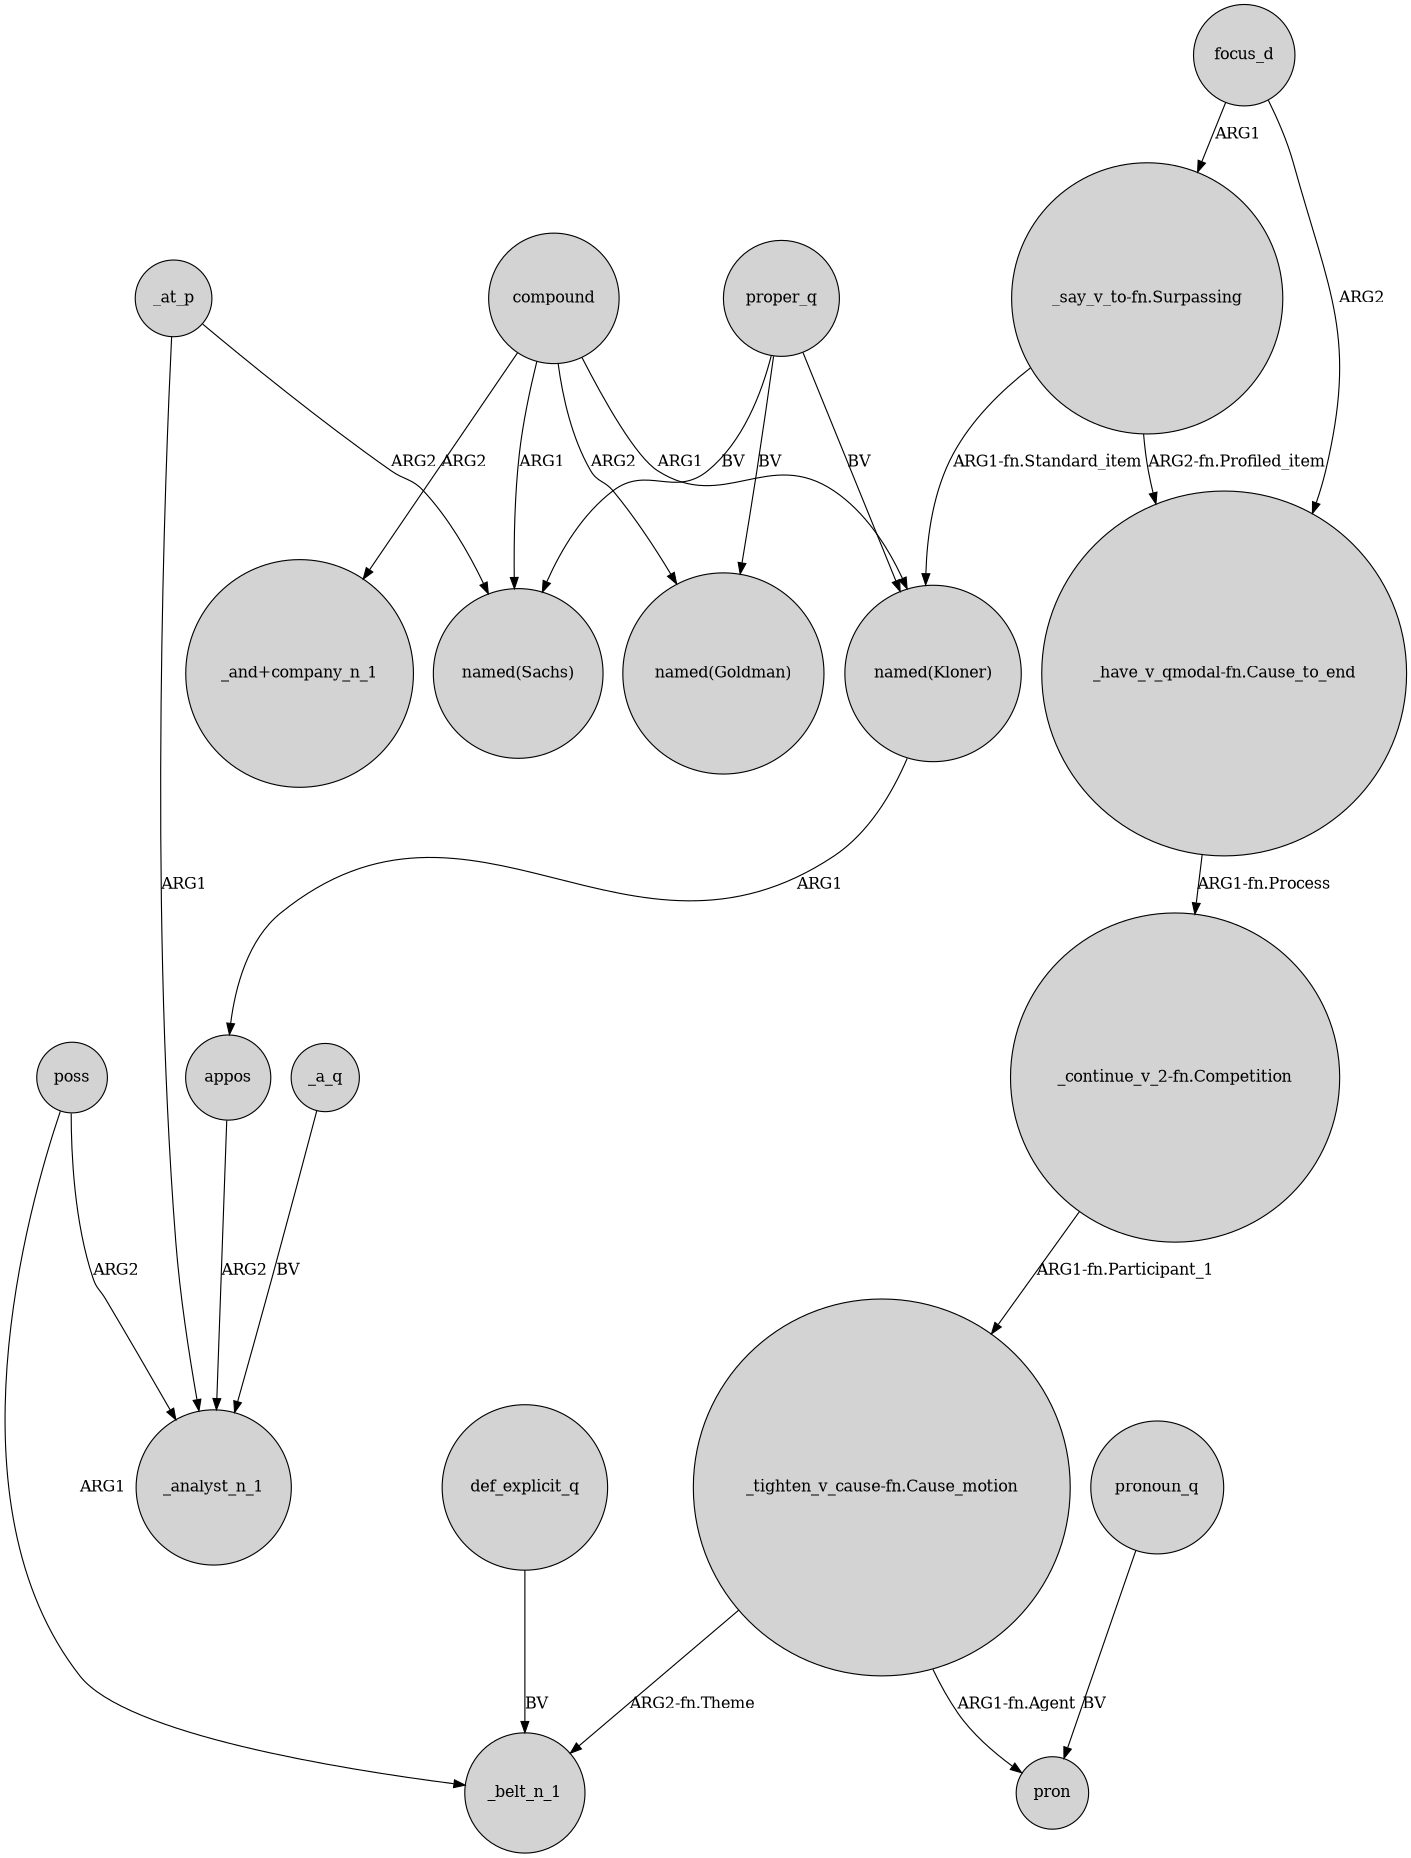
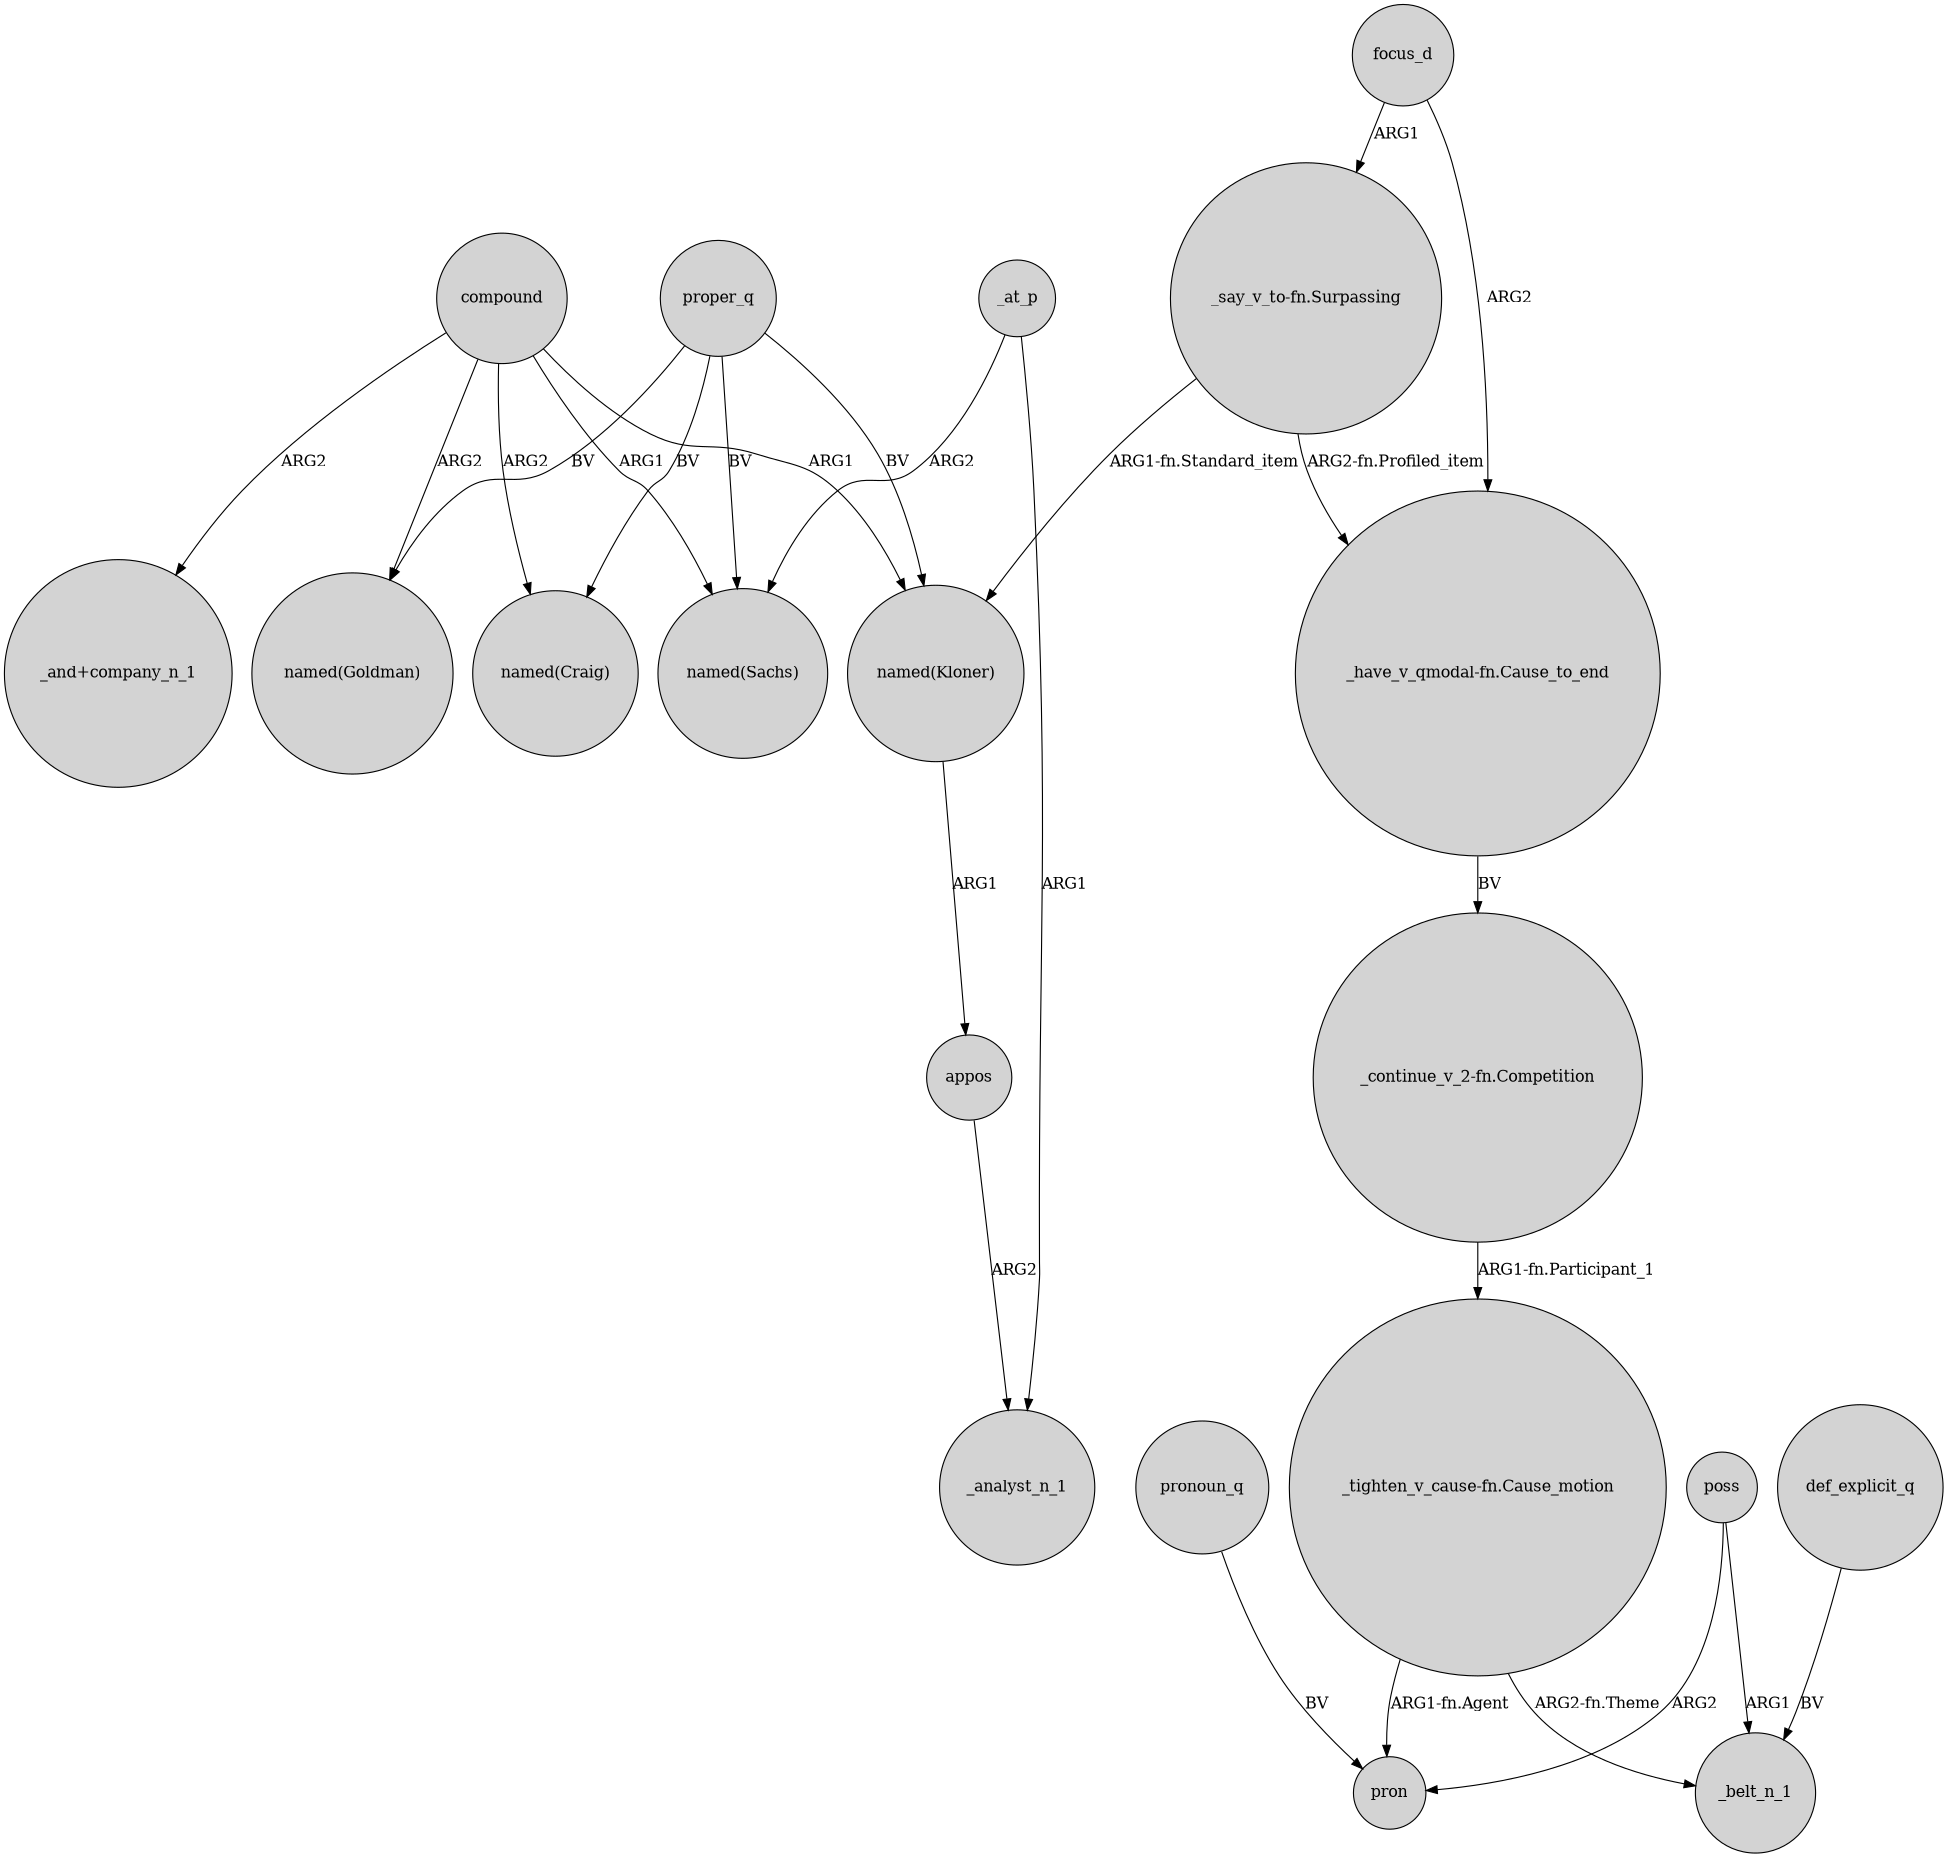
node "named(Craig)": added
edge "_have_v_qmodal-fn.Cause_to_end" -> "_continue_v_2-fn.Competition": label "ARG1-fn.Process" -> "BV"
node "_a_q": removed
edge "poss" -> "_analyst_n_1": now "poss" -> "pron"
